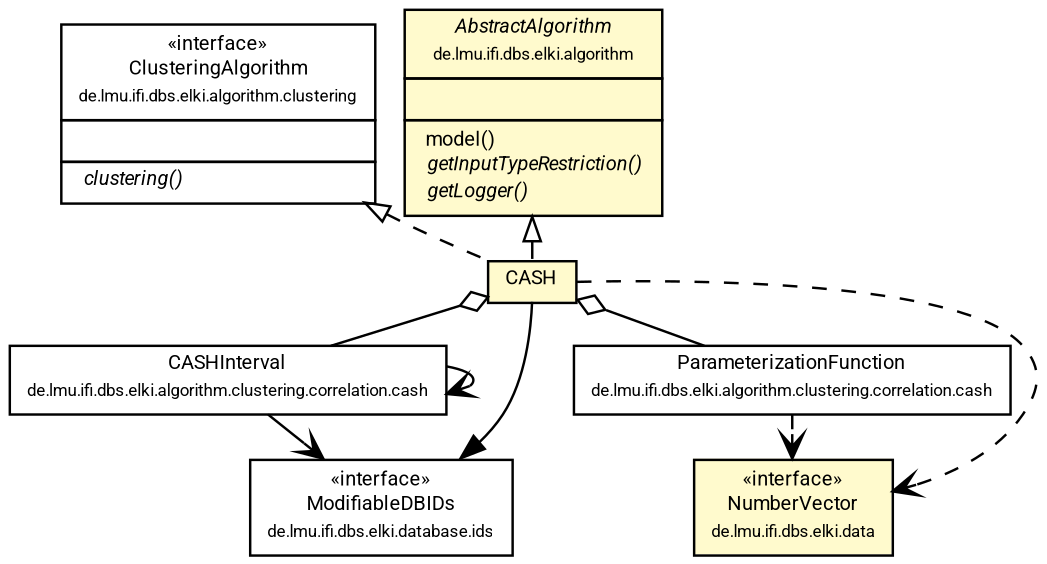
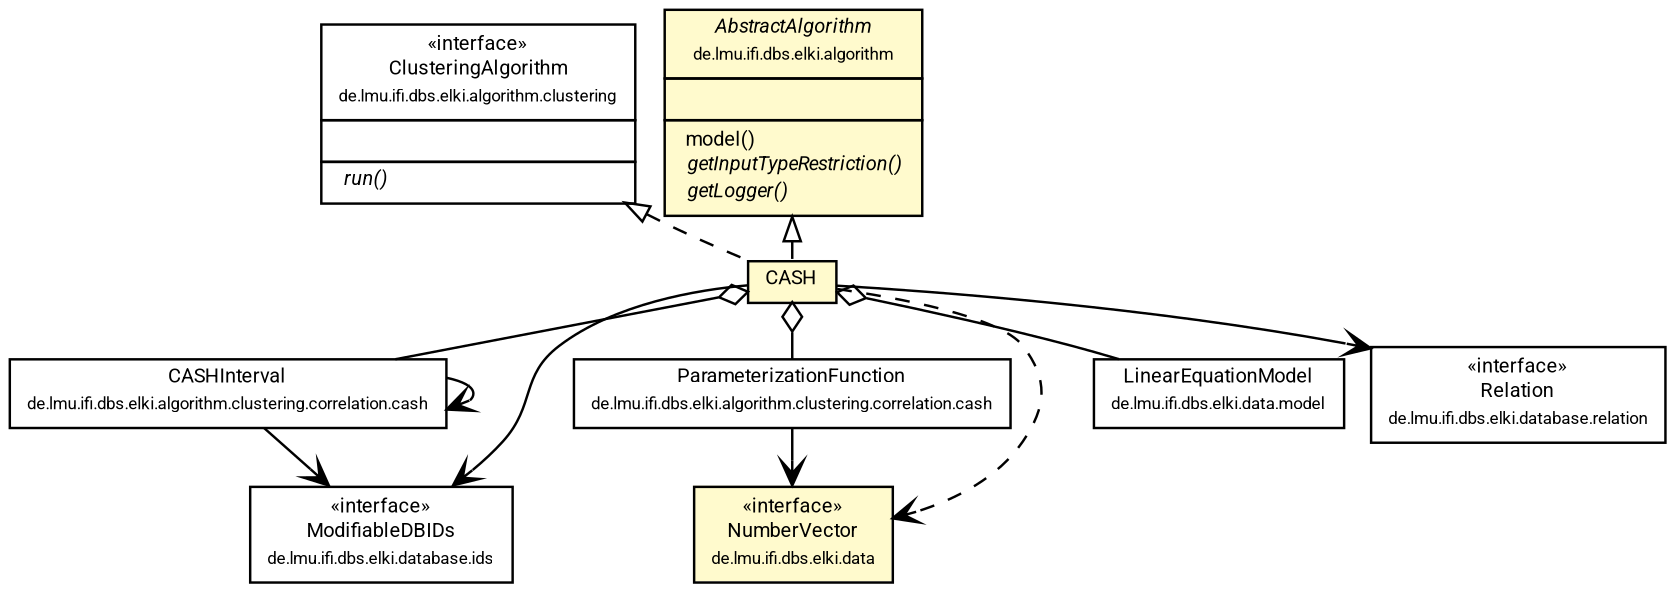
node "ClusteringAlgorithm": text "clustering()" -> "run()"
edge "CASH" -> "ModifiableDBIDs": arrowhead normal -> open
node "LinearEquationModel": added
node "Relation": added
edge "ParameterizationFunction" -> "NumberVector": style dashed -> solid
